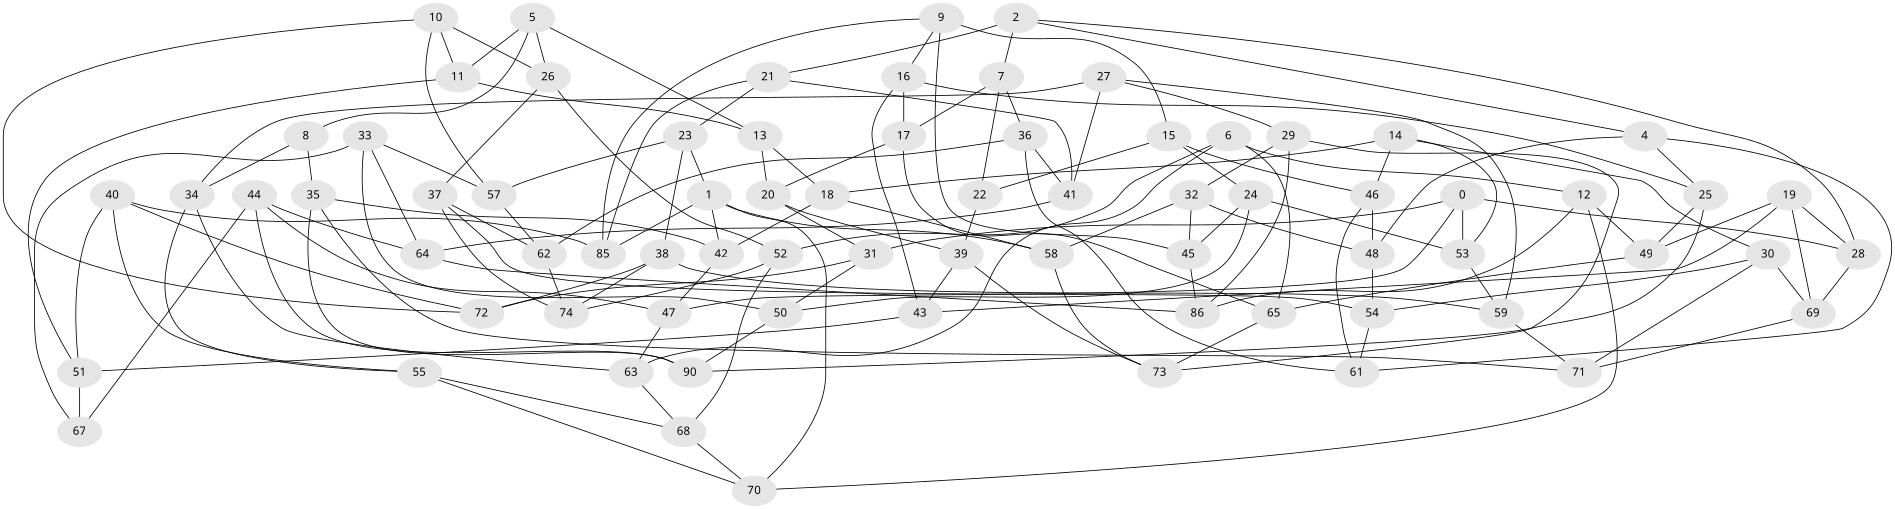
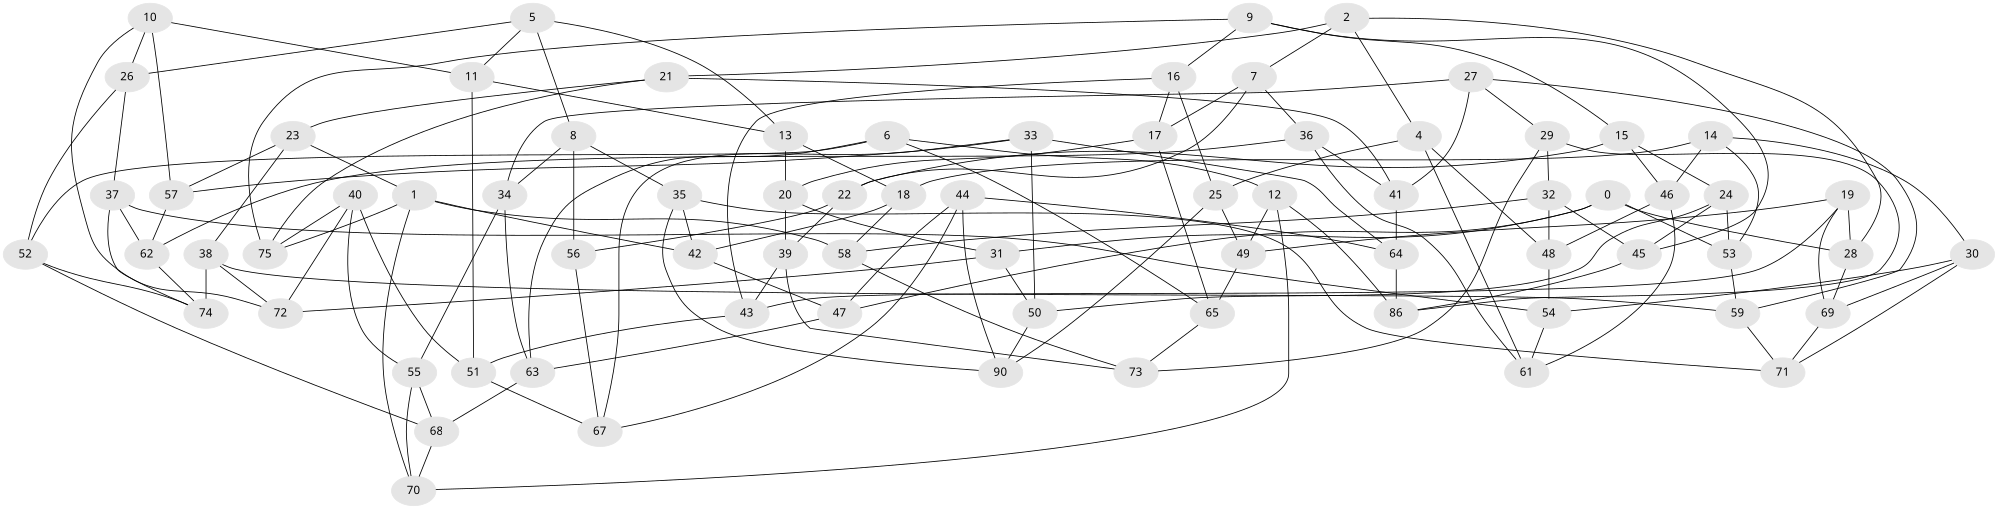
node "56": added
node "85": label "85" -> "75"
